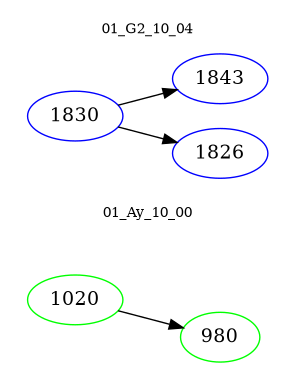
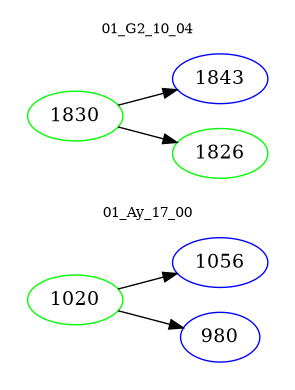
node "1830": color blue -> green
node "1826": color blue -> green
cluster "01_Ay_10_00": label "01_Ay_10_00" -> "01_Ay_17_00"
node "1056": added
node "980": color green -> blue
